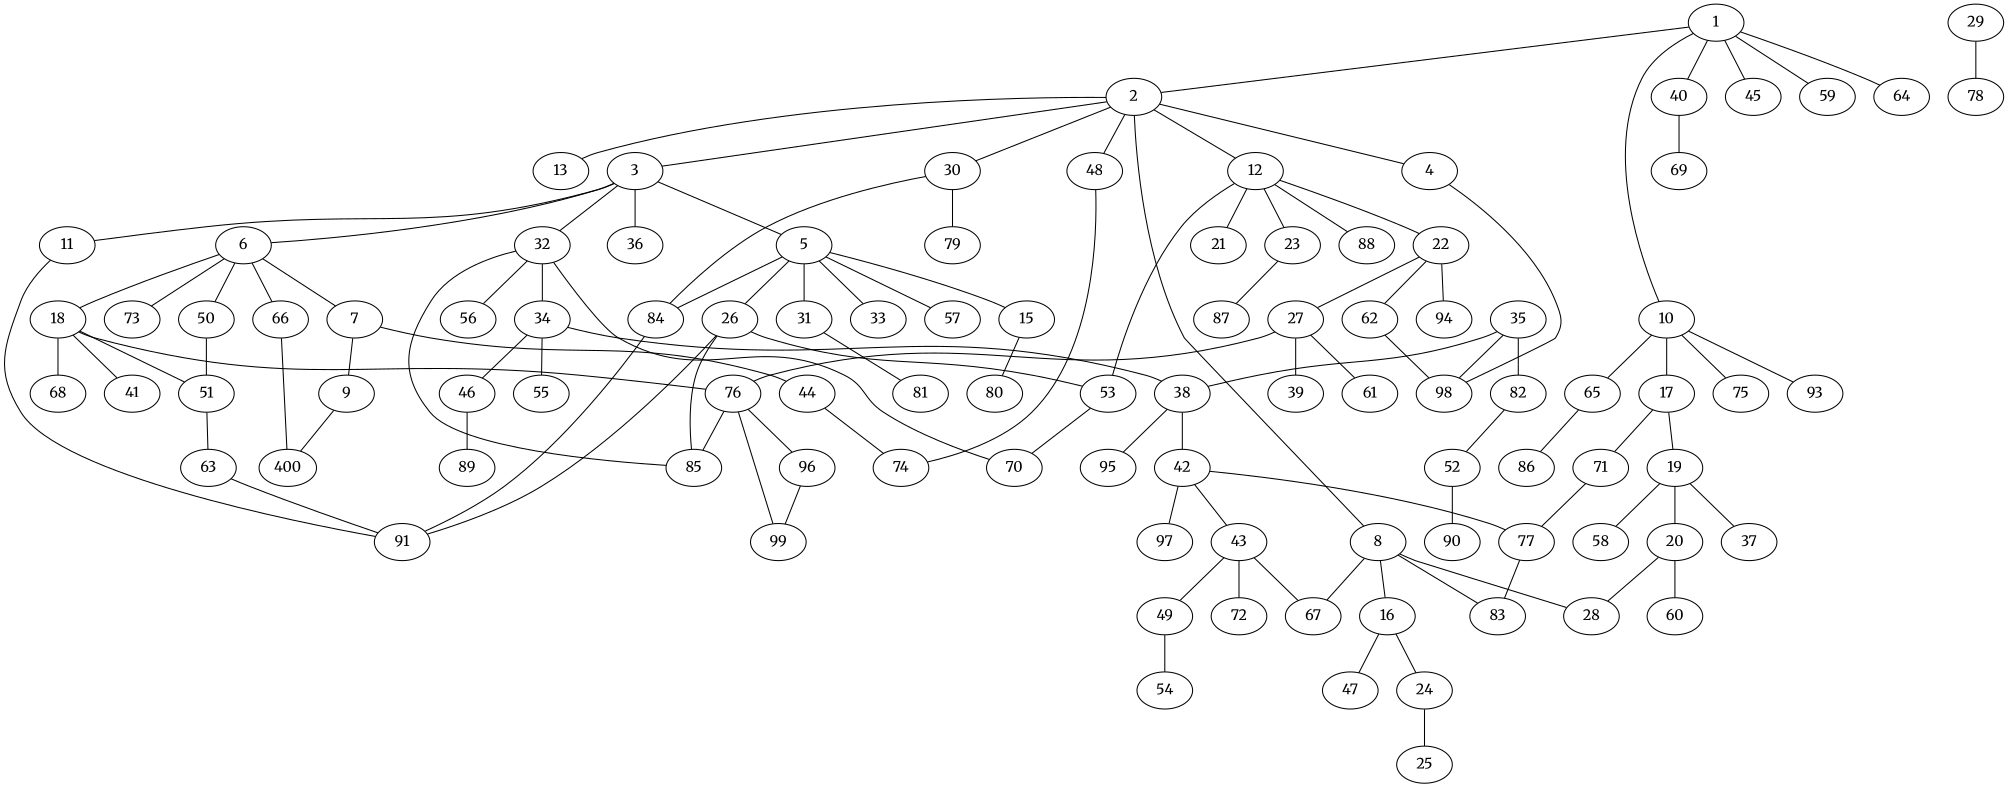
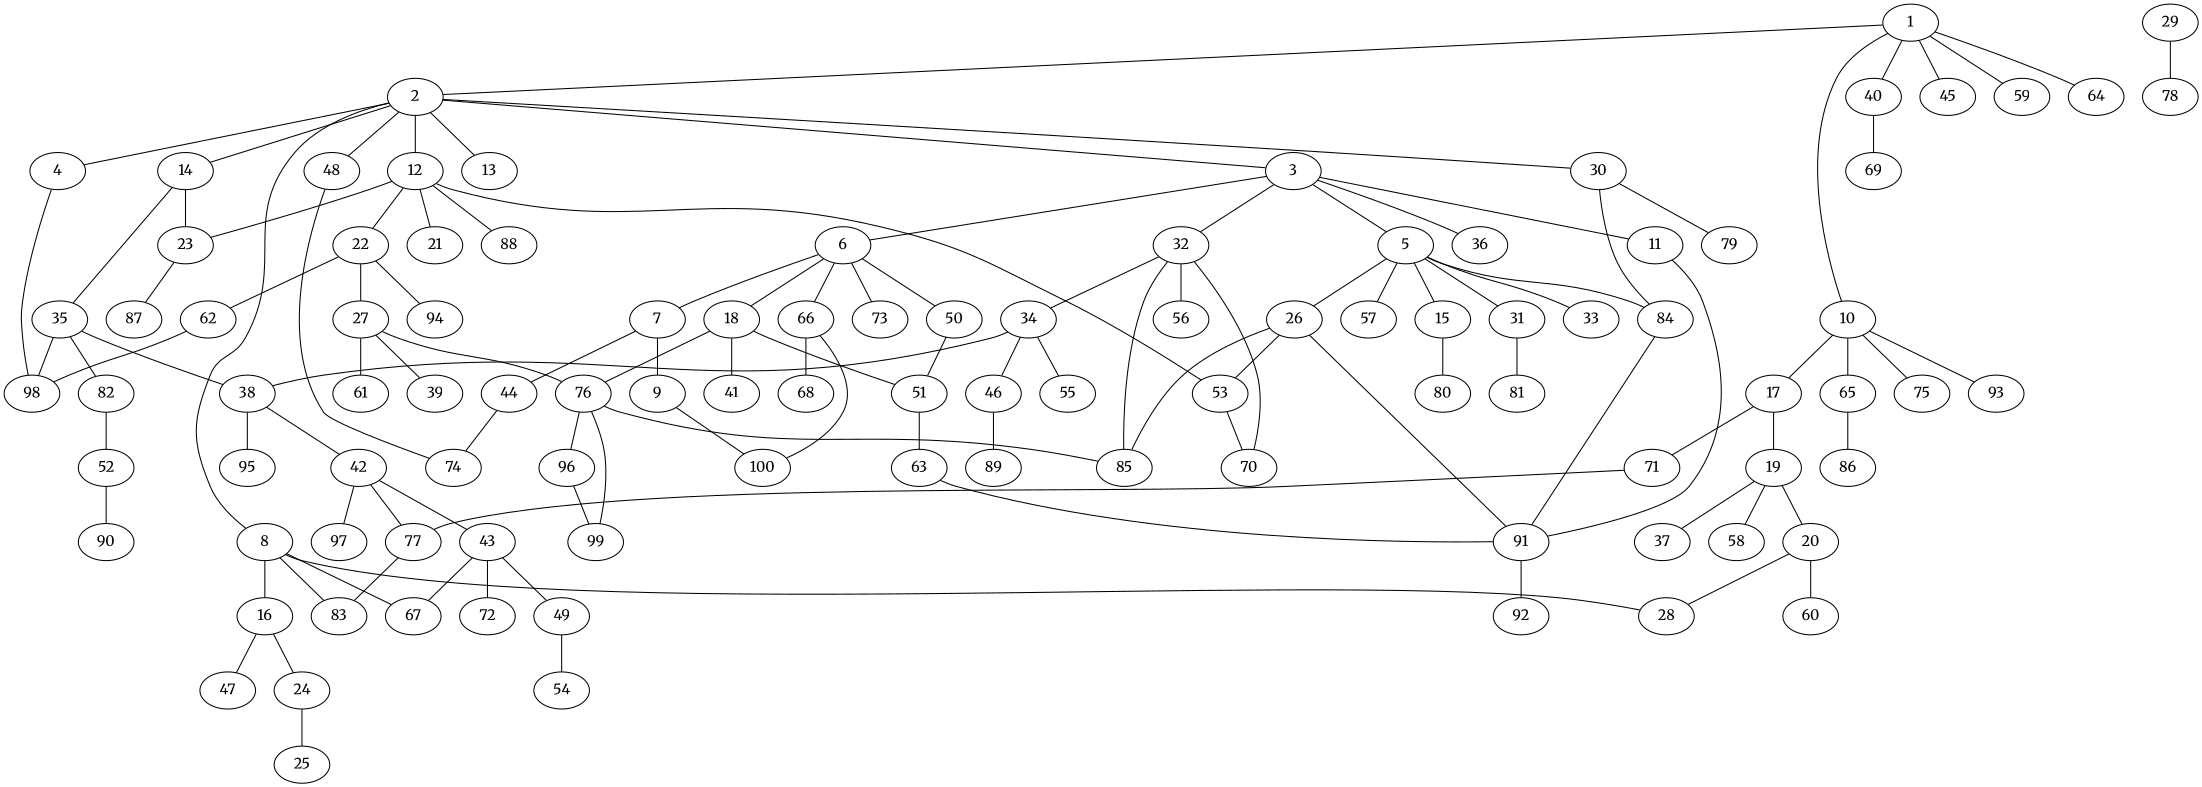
node "14": added
edge "18" -- "68": now "66" -- "68"
node "400": label "400" -> "100"
node "92": added
